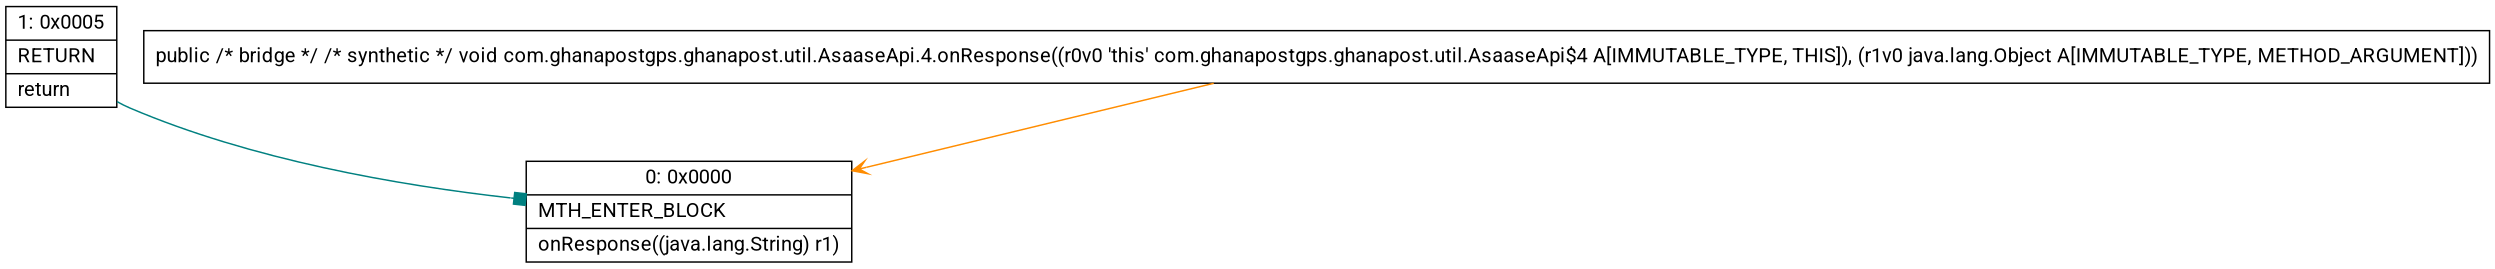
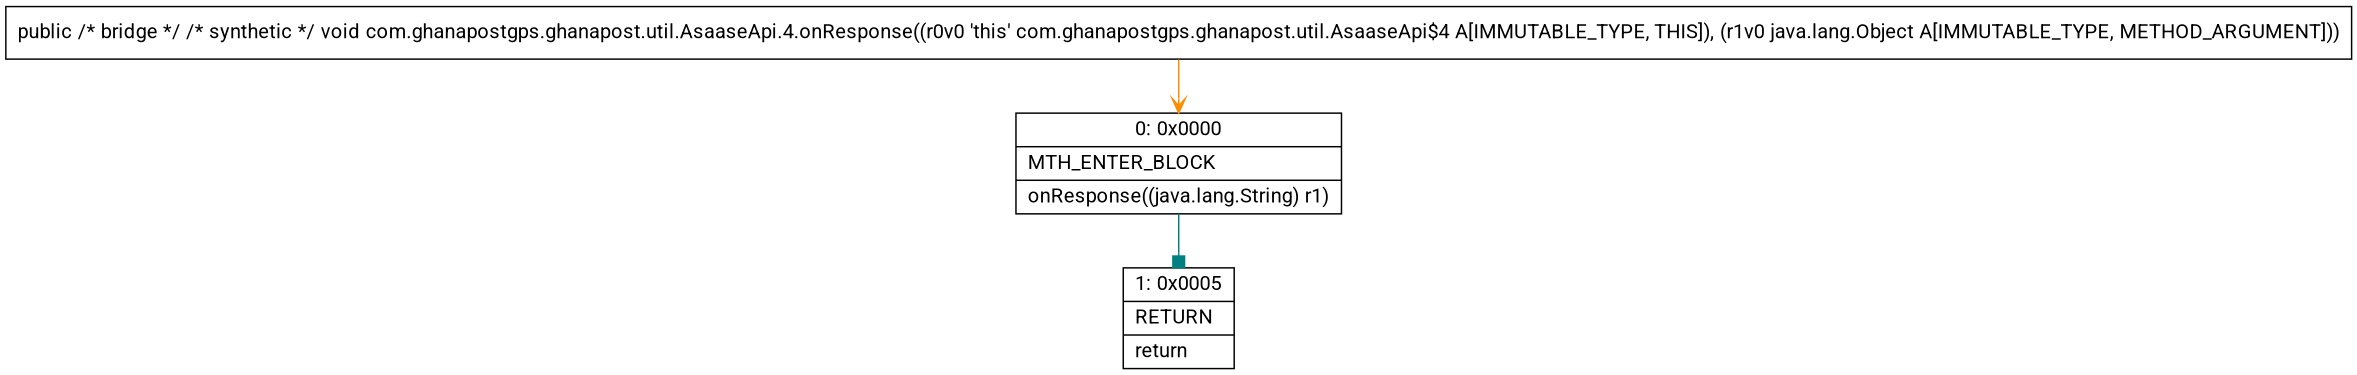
edge "1: 0x0005" -> "0: 0x0000": reversed
